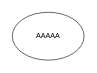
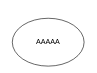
node "AAAAA": moved (48, 36) -> (48, 42)
